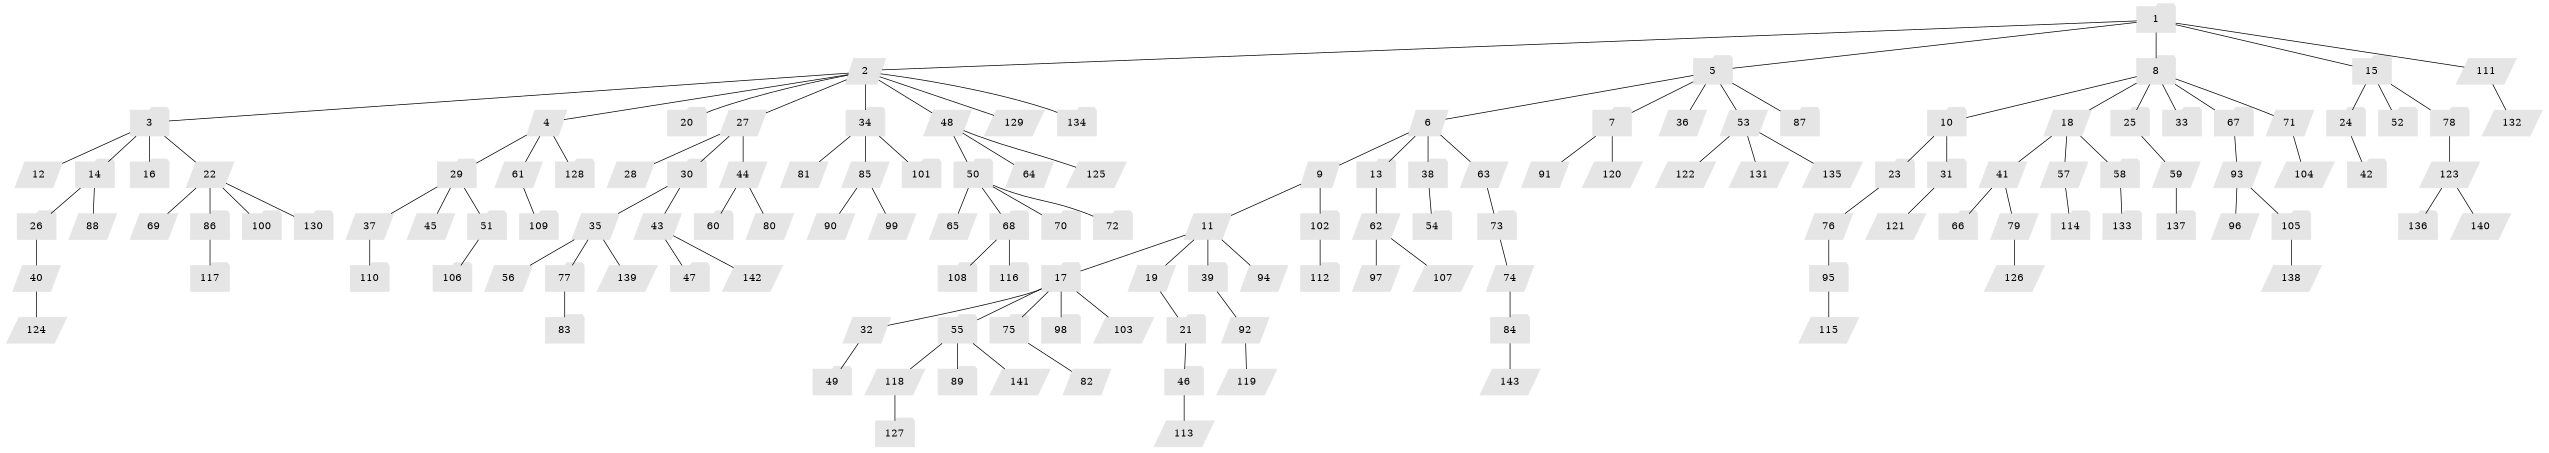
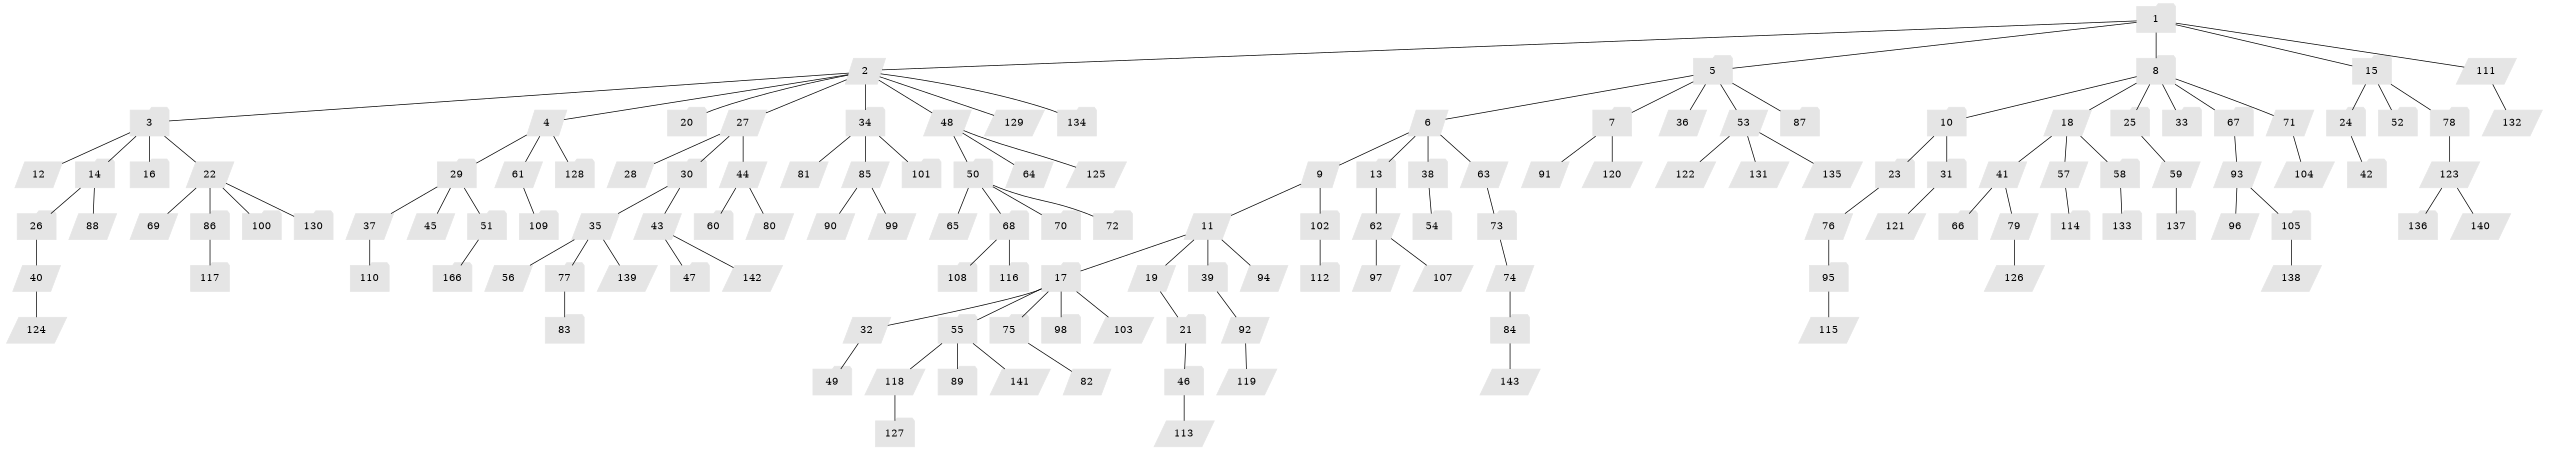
node "106": label "106" -> "166"
